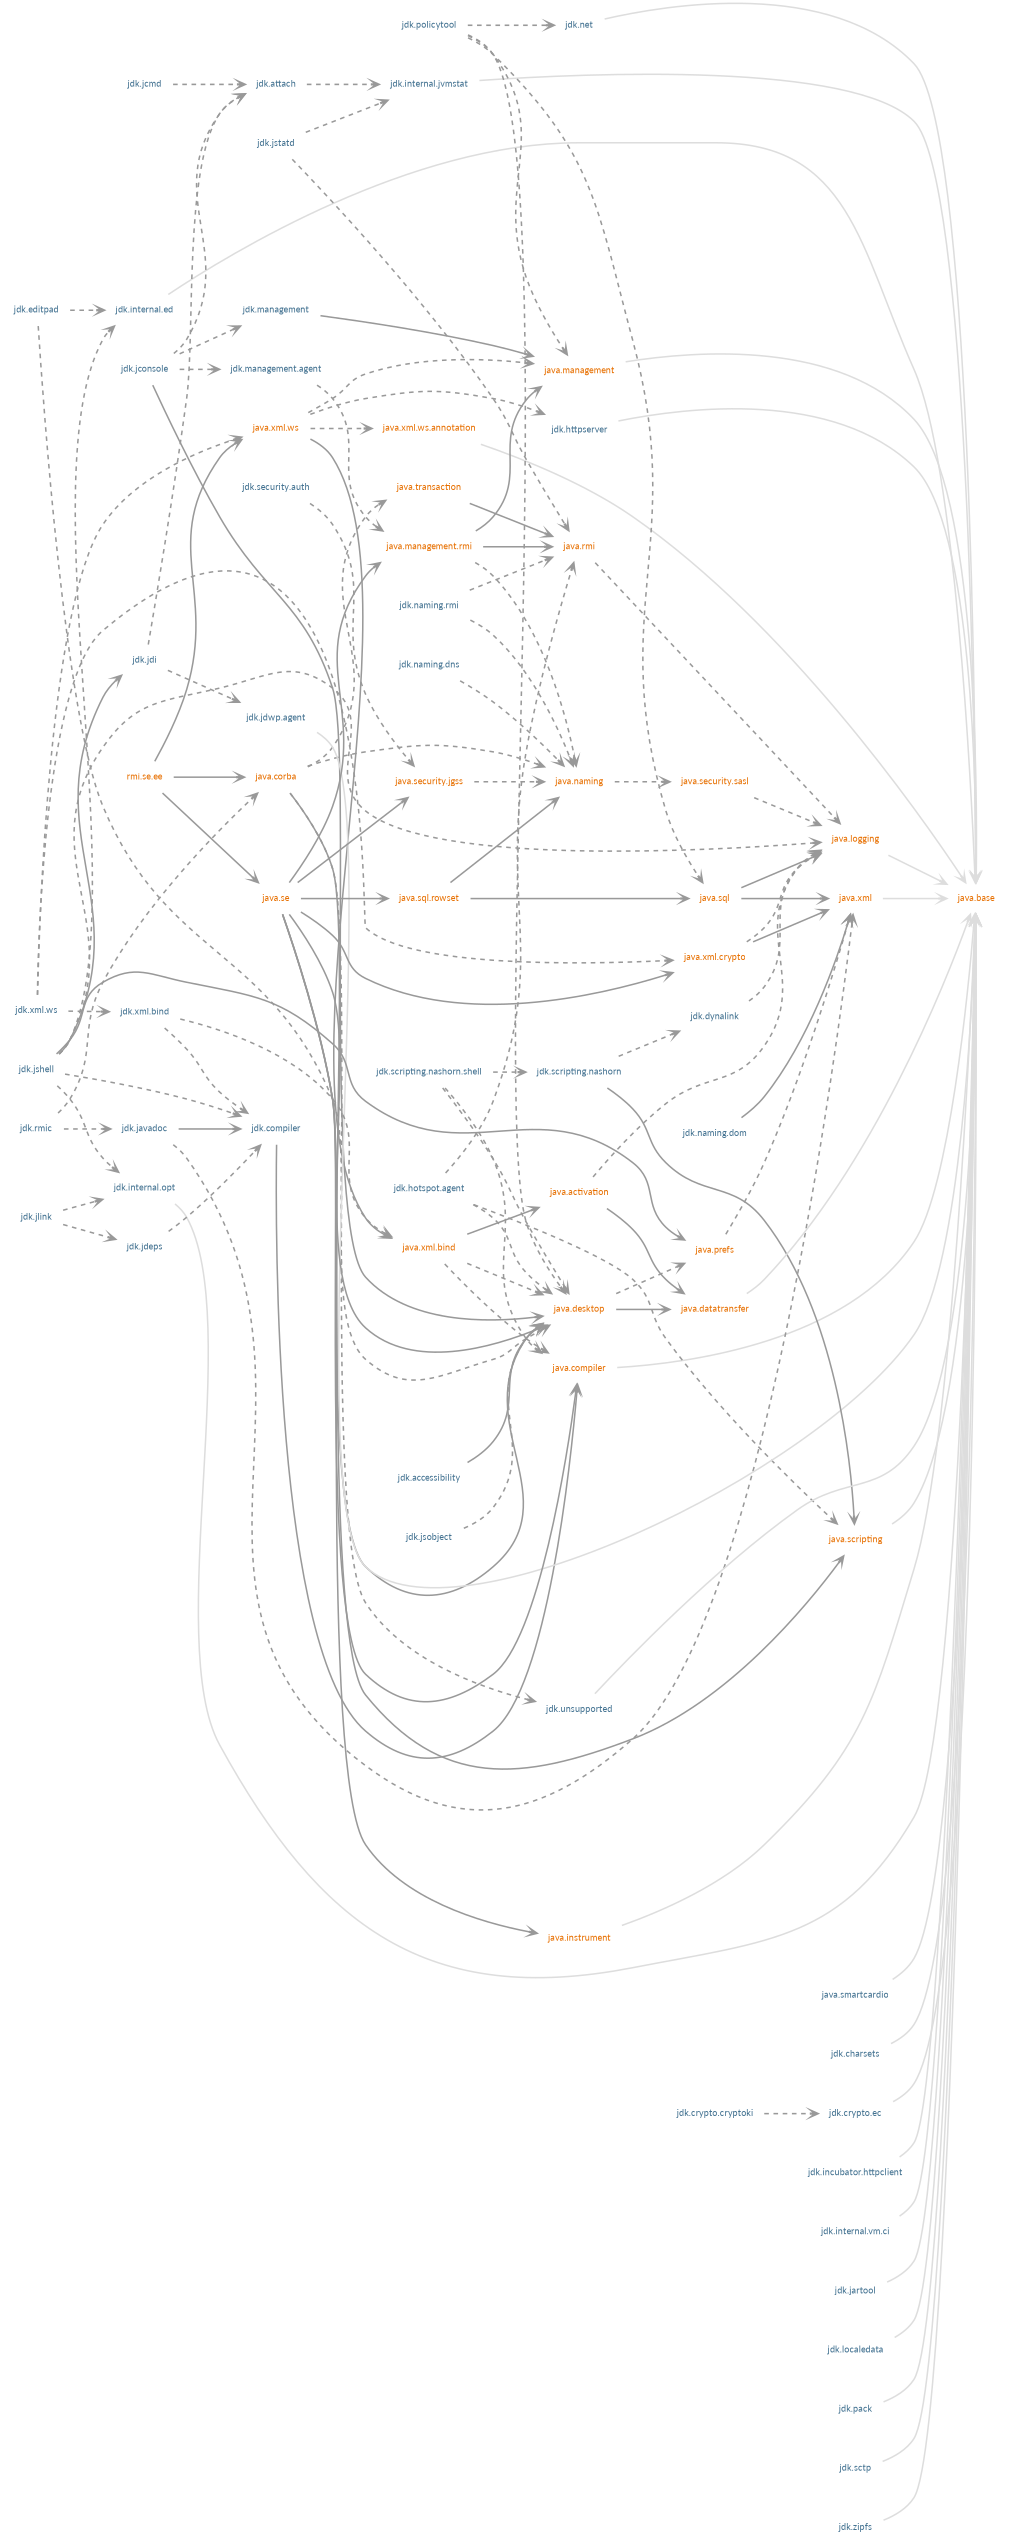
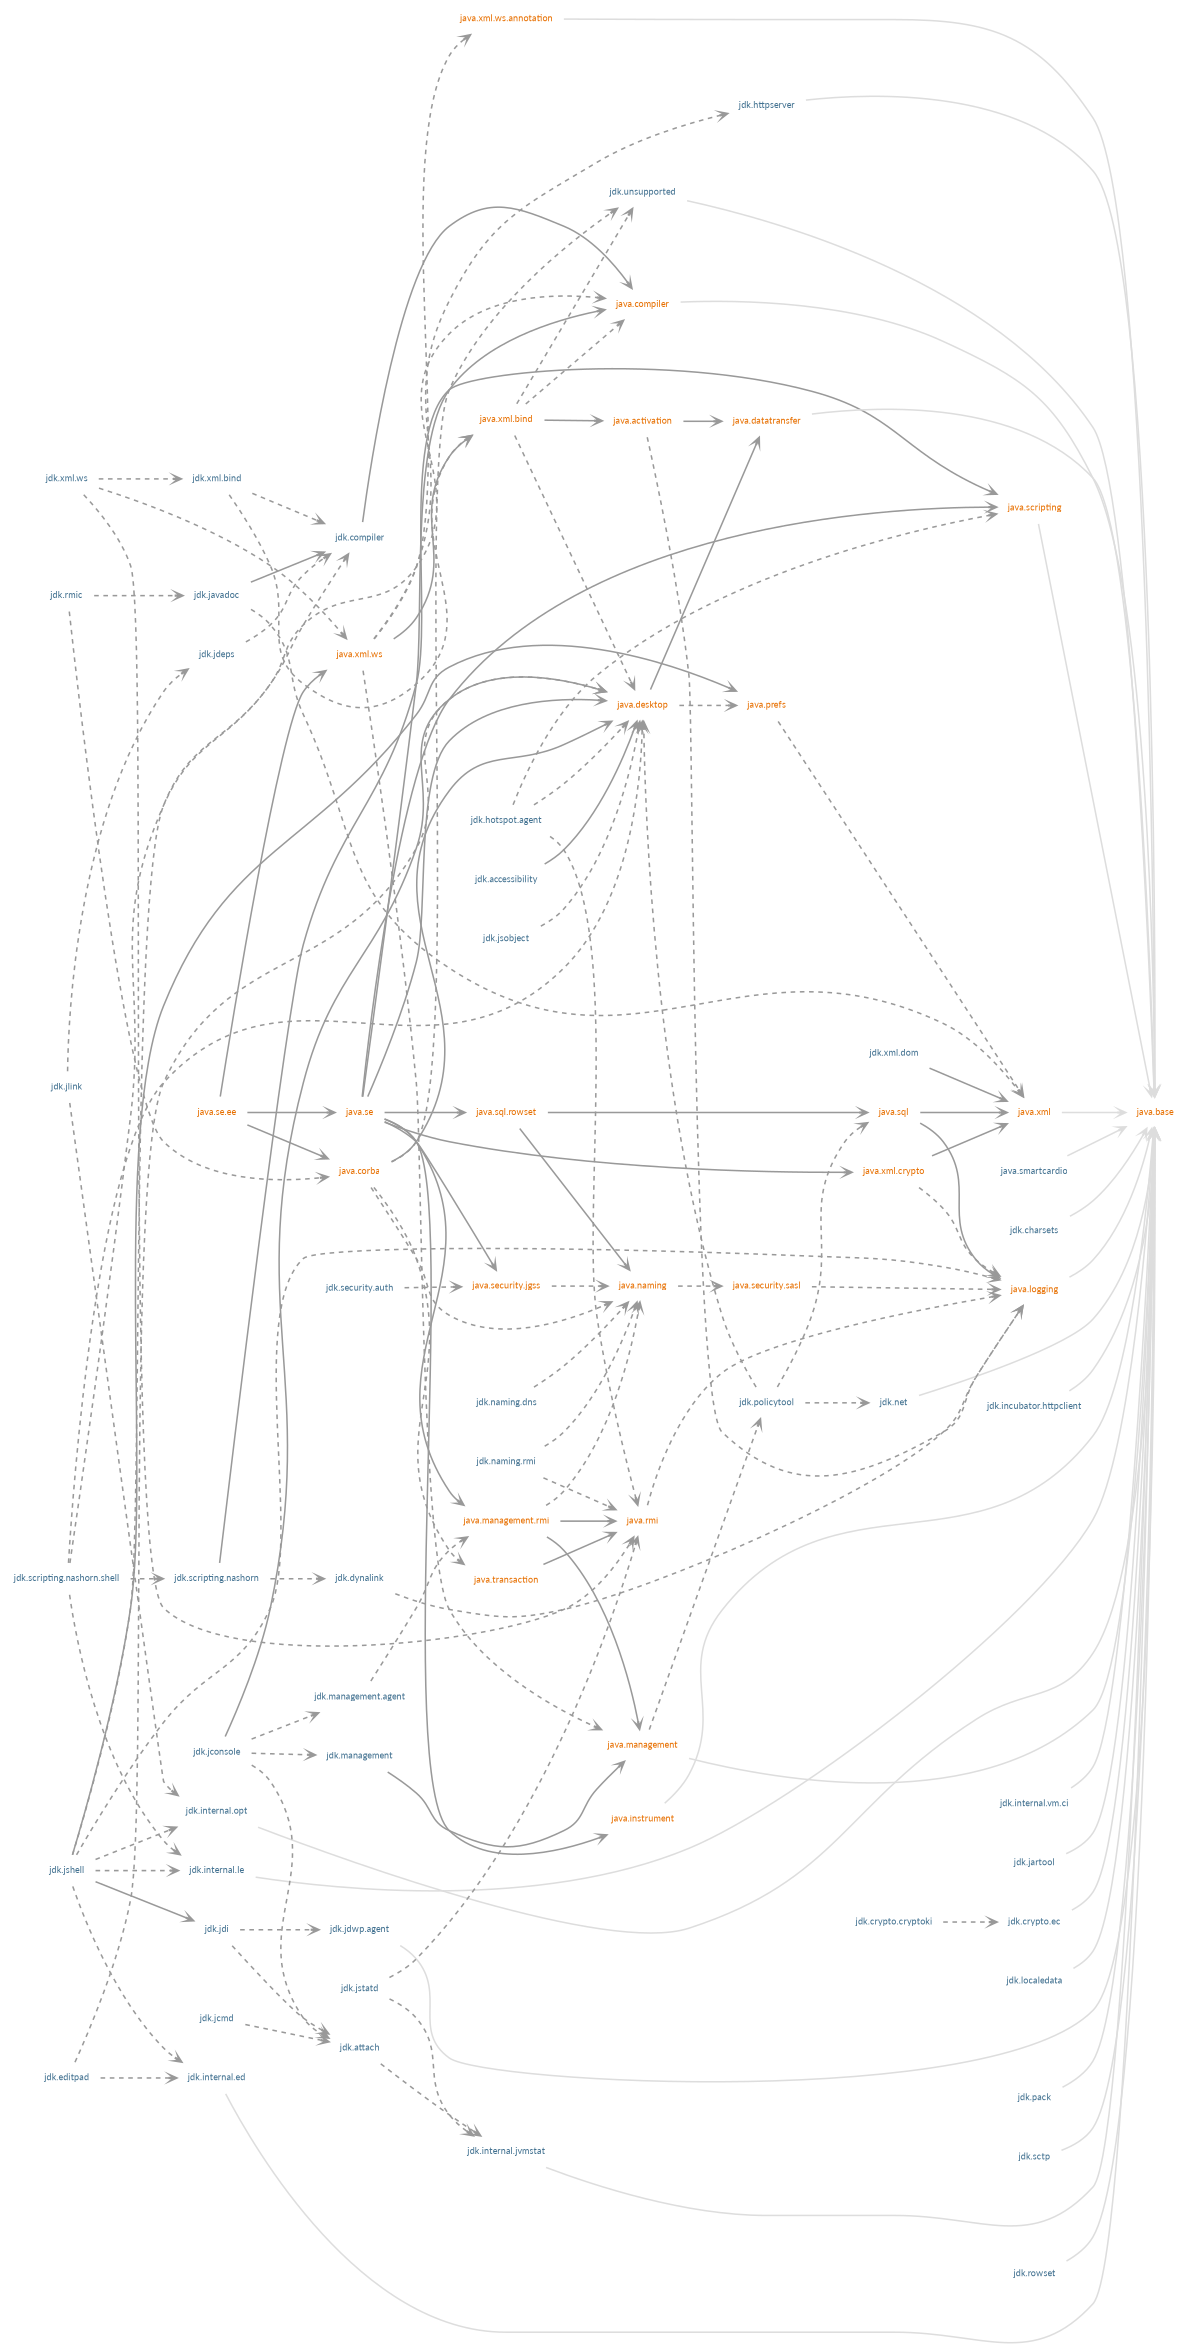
edge "jdk.policytool" -> "java.management": reversed
edge "java.xml.bind" -> "jdk.unsupported": added
edge "jdk.xml.ws" -> "java.xml.crypto": now "jdk.xml.ws" -> "java.rmi"
node "rmi.se.ee": label "rmi.se.ee" -> "java.se.ee"
node "jdk.naming.dom": label "jdk.naming.dom" -> "jdk.xml.dom"
node "jdk.internal.le": added
node "jdk.zipfs": label "jdk.zipfs" -> "jdk.rowset"
